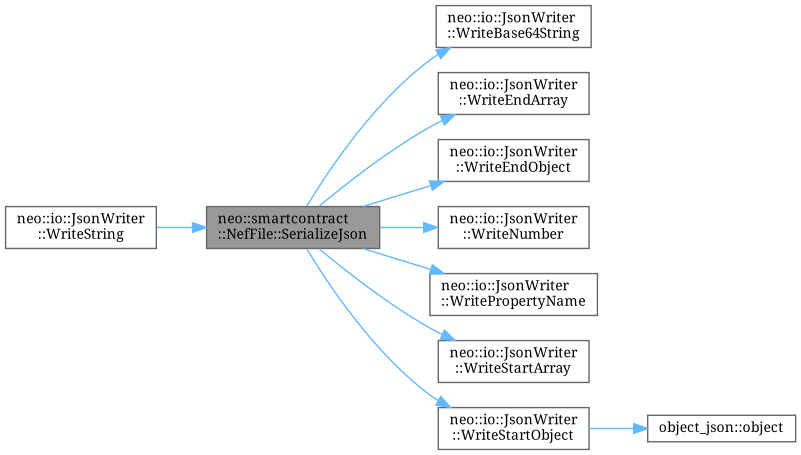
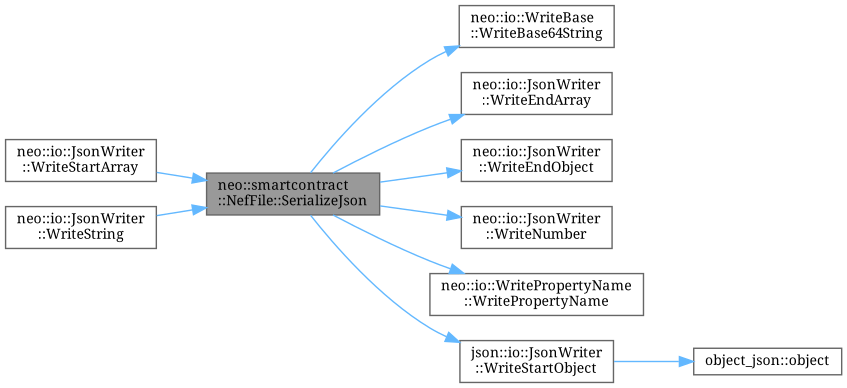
node "neo::io::JsonWriter ::WriteBase64String": label "neo::io::JsonWriter ::WriteBase64String" -> "neo::io::WriteBase ::WriteBase64String"
edge "neo::smartcontract ::NefFile::SerializeJson" -> "neo::io::JsonWriter ::WriteStartArray": reversed
node "neo::io::JsonWriter ::WritePropertyName": label "neo::io::JsonWriter ::WritePropertyName" -> "neo::io::WritePropertyName ::WritePropertyName"
node "neo::io::JsonWriter ::WriteStartObject": label "neo::io::JsonWriter ::WriteStartObject" -> "json::io::JsonWriter ::WriteStartObject"
